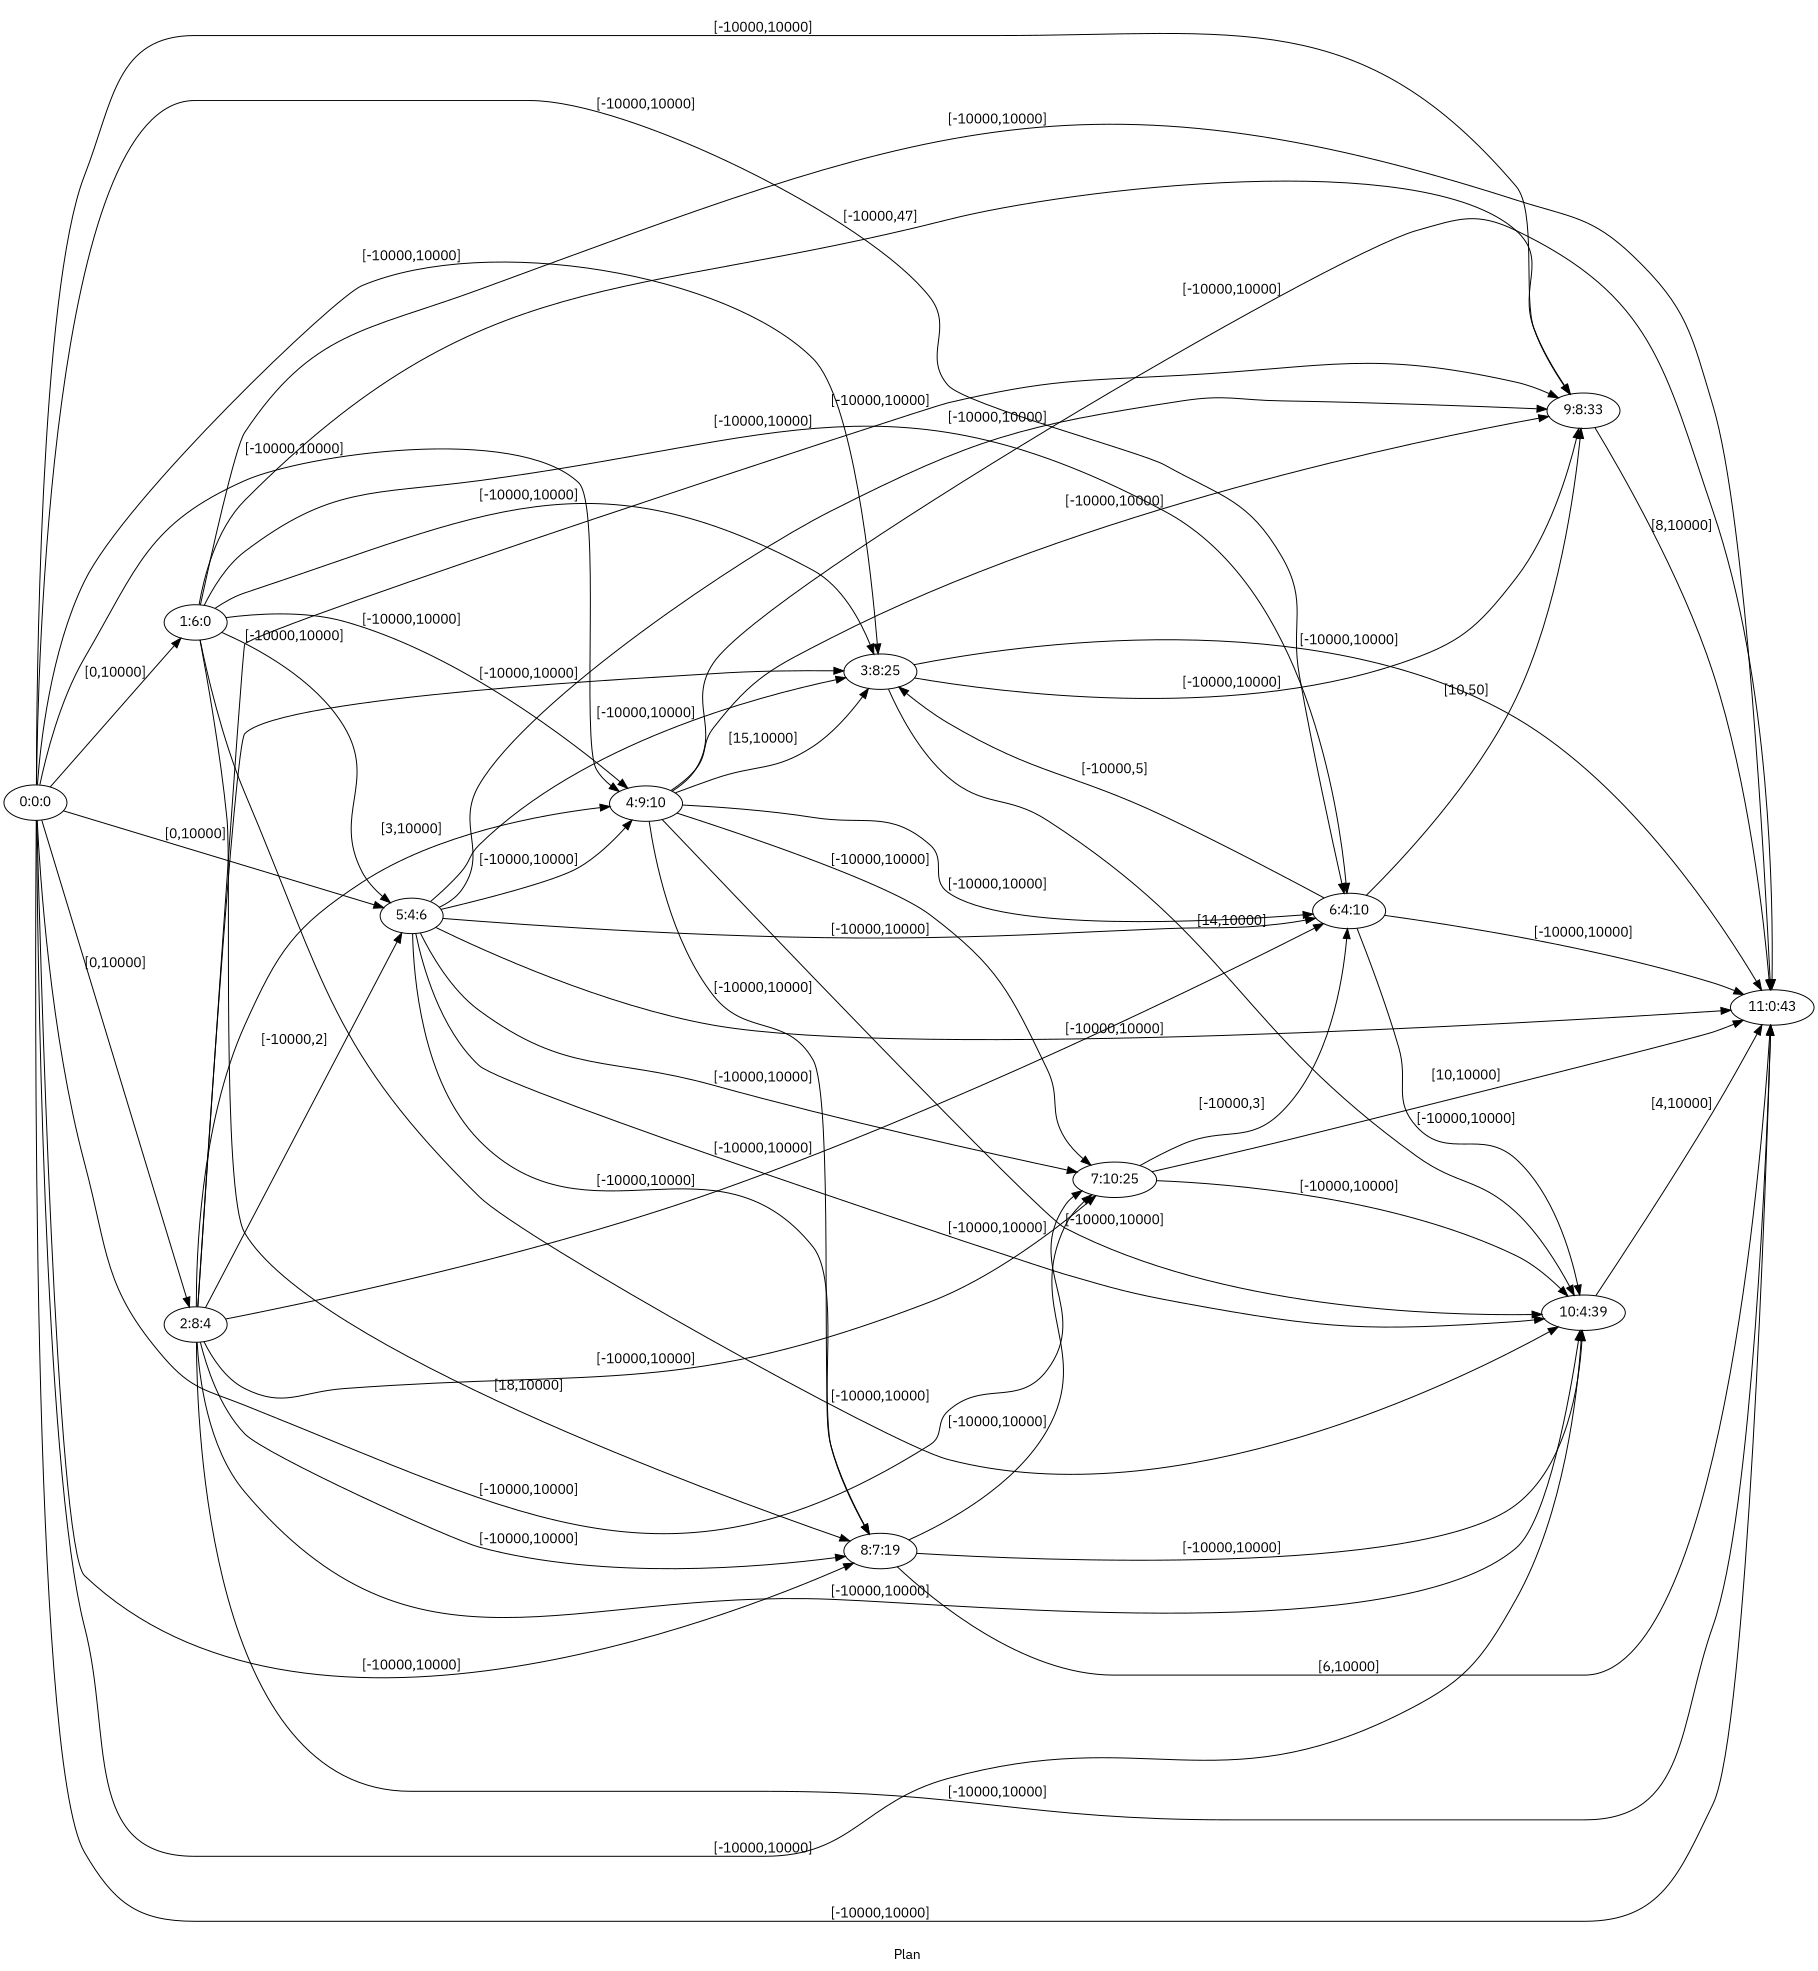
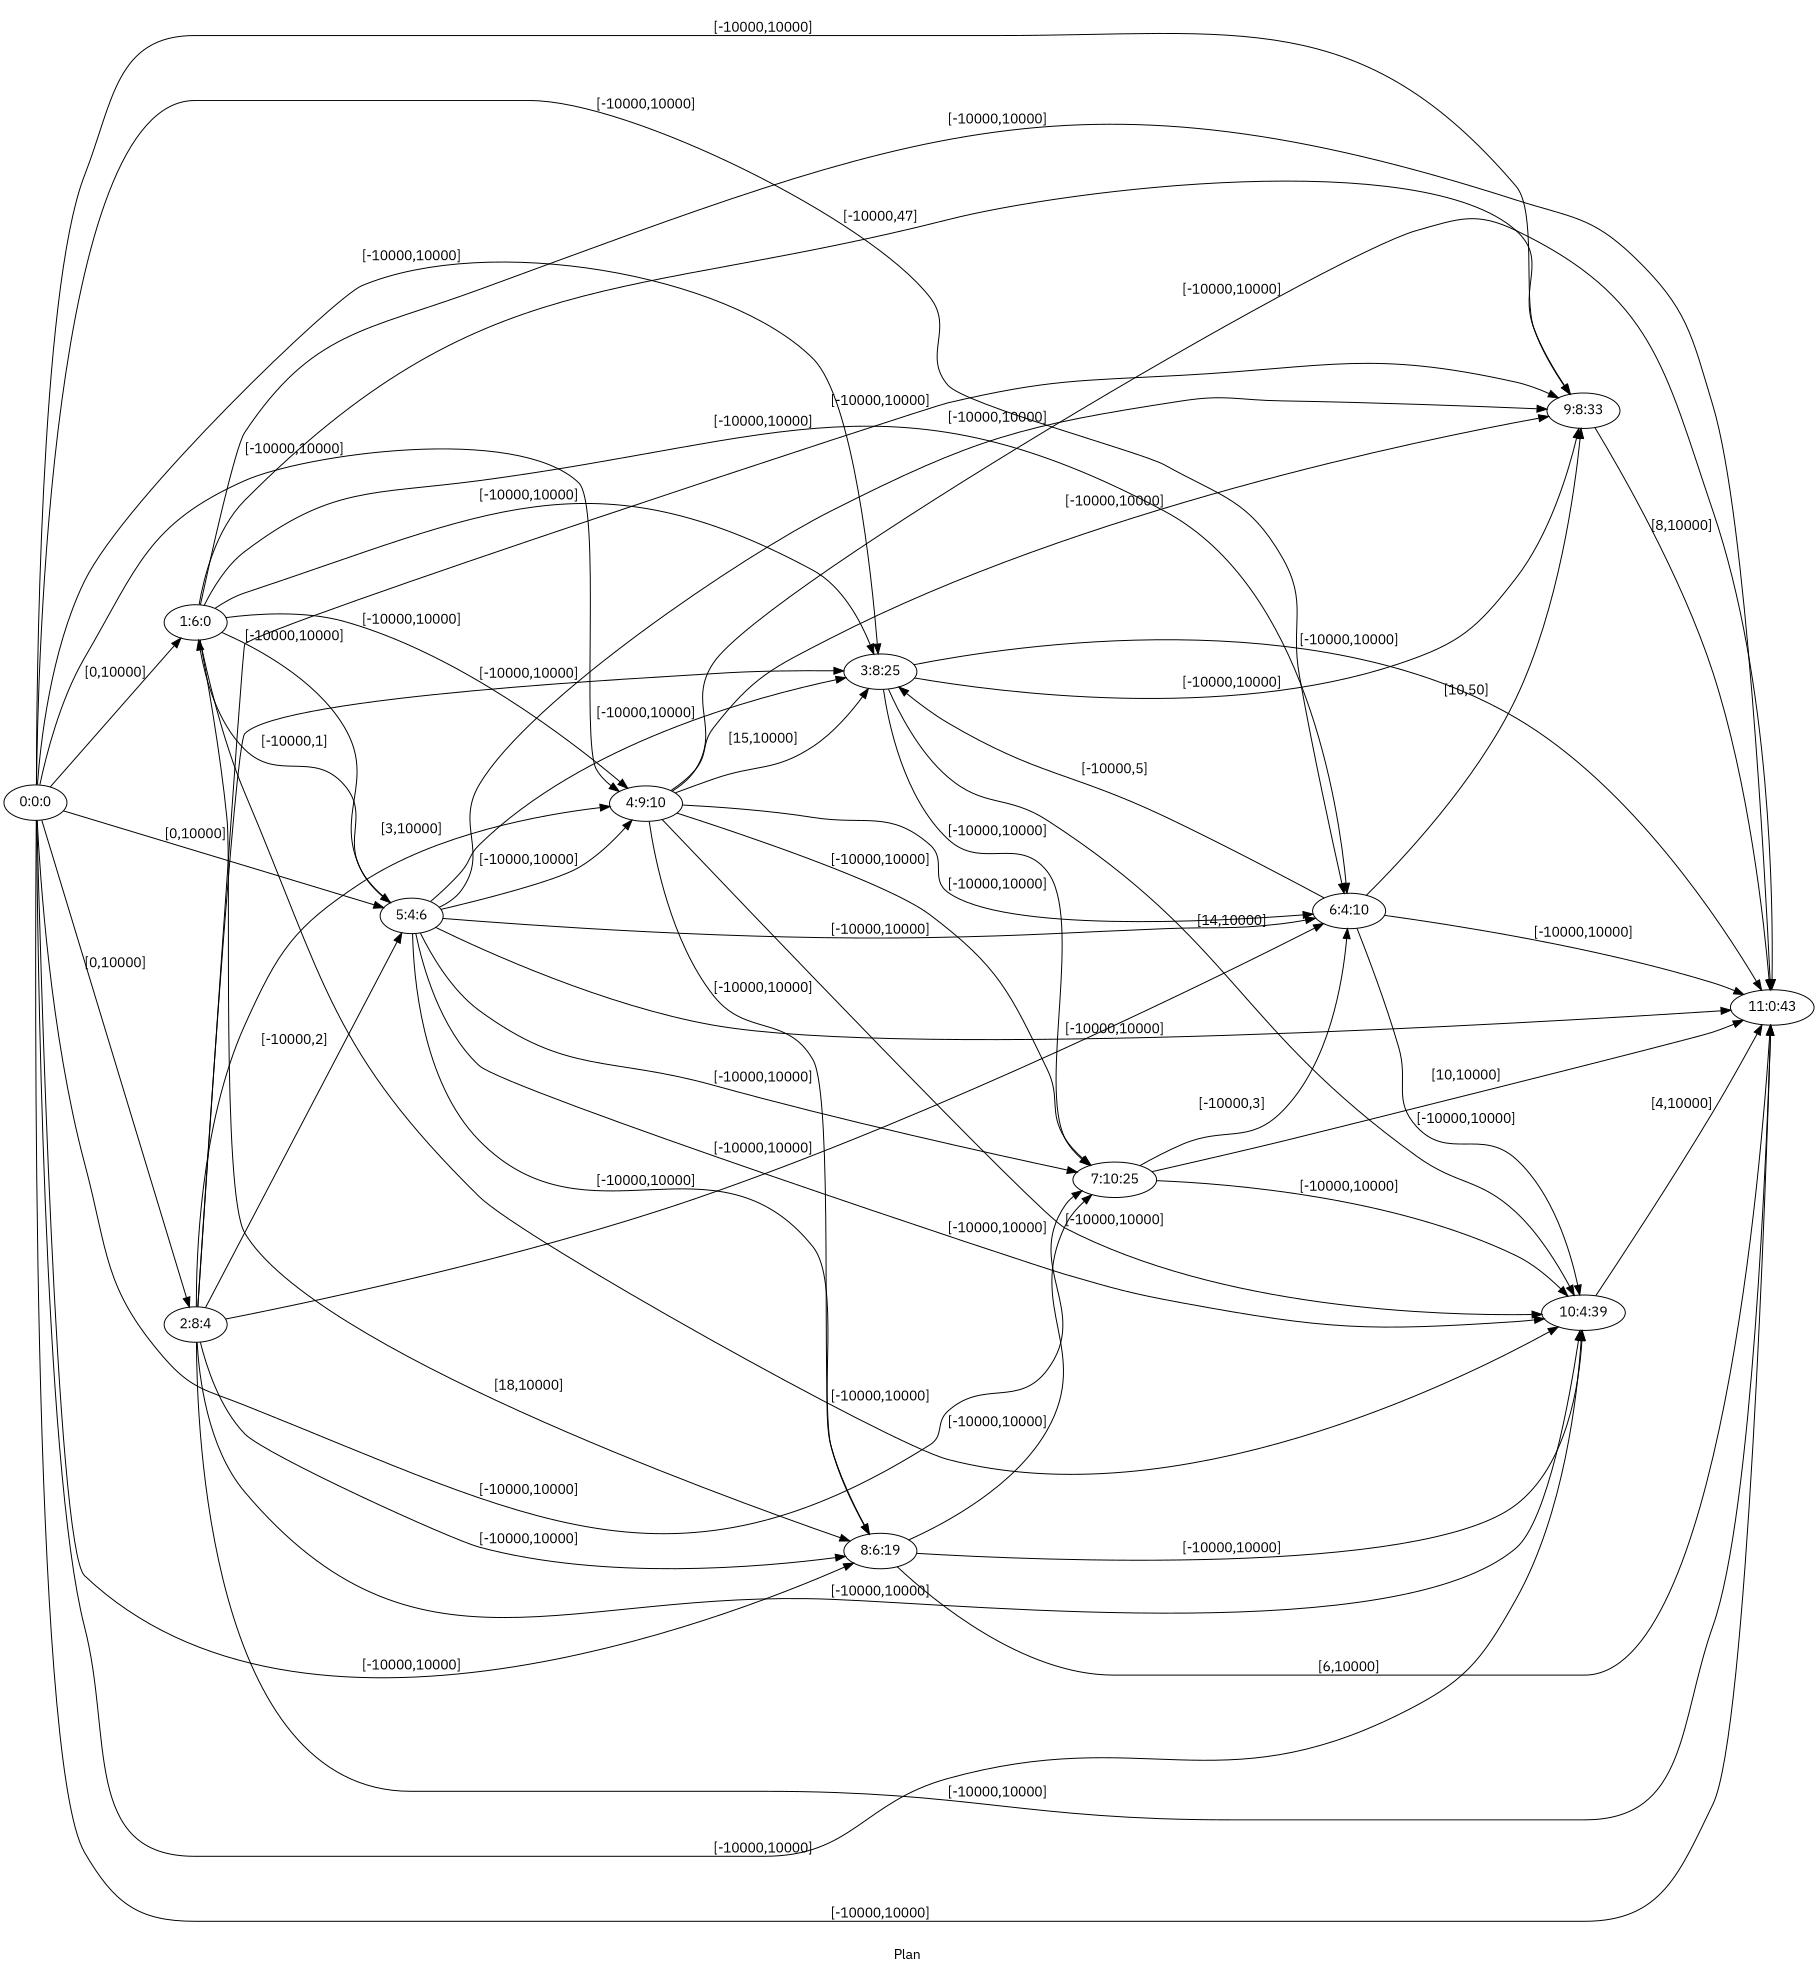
edge "5:4:6" -> "1:6:0": added, label "[-10000,1]"
edge "2:8:4" -> "7:10:25": now "3:8:25" -> "7:10:25"
node "8:7:19": label "8:7:19" -> "8:6:19"
